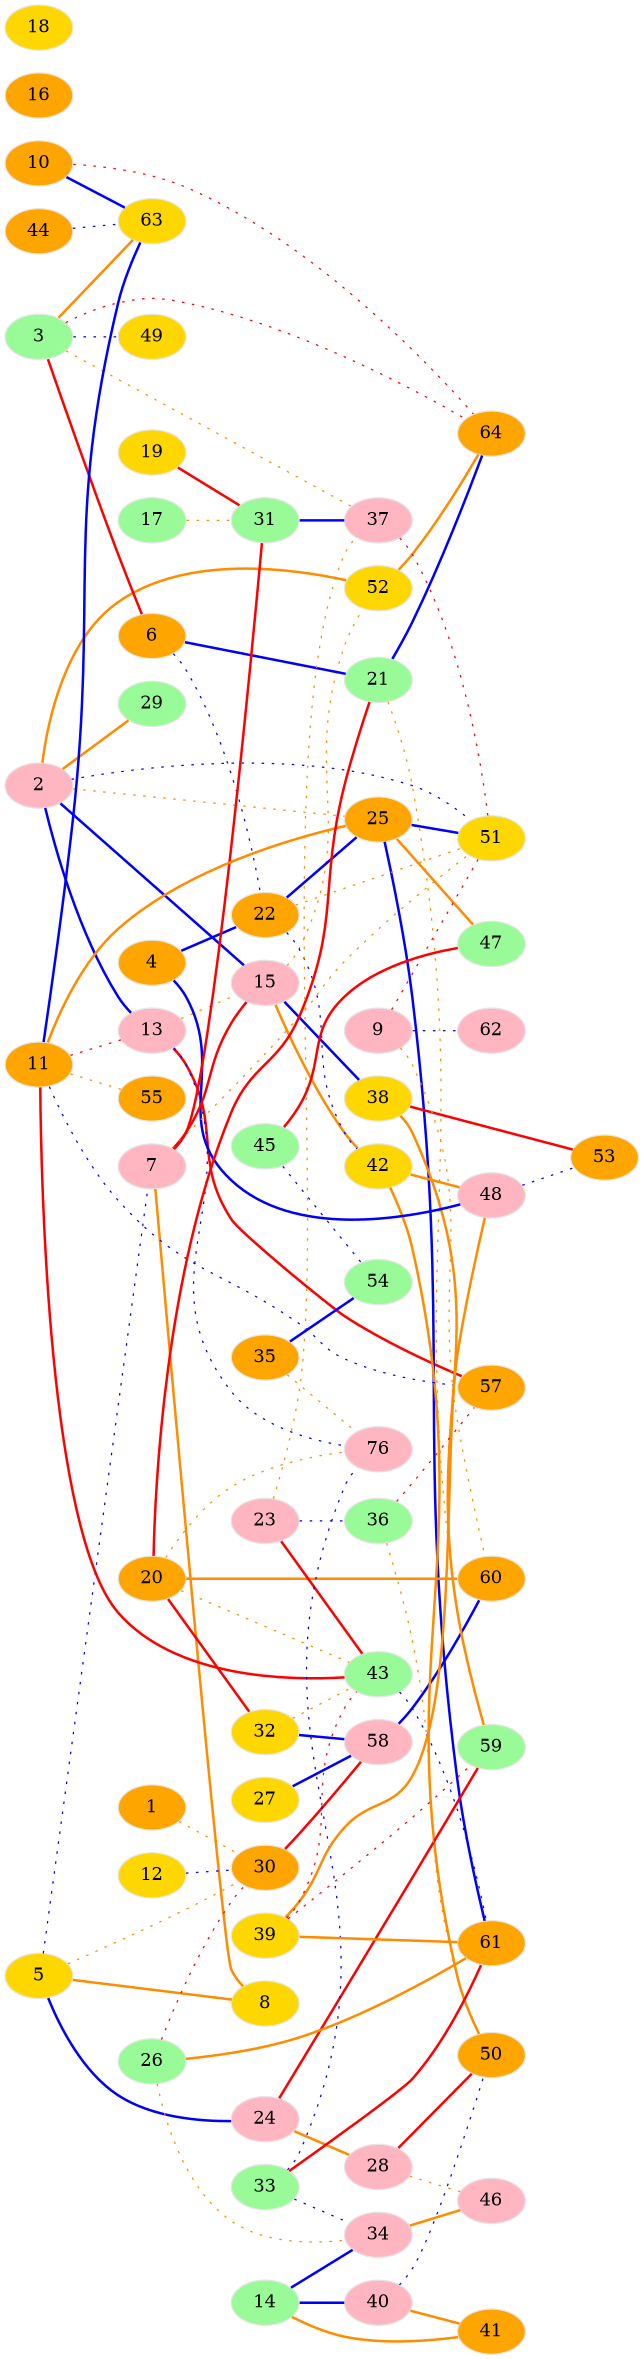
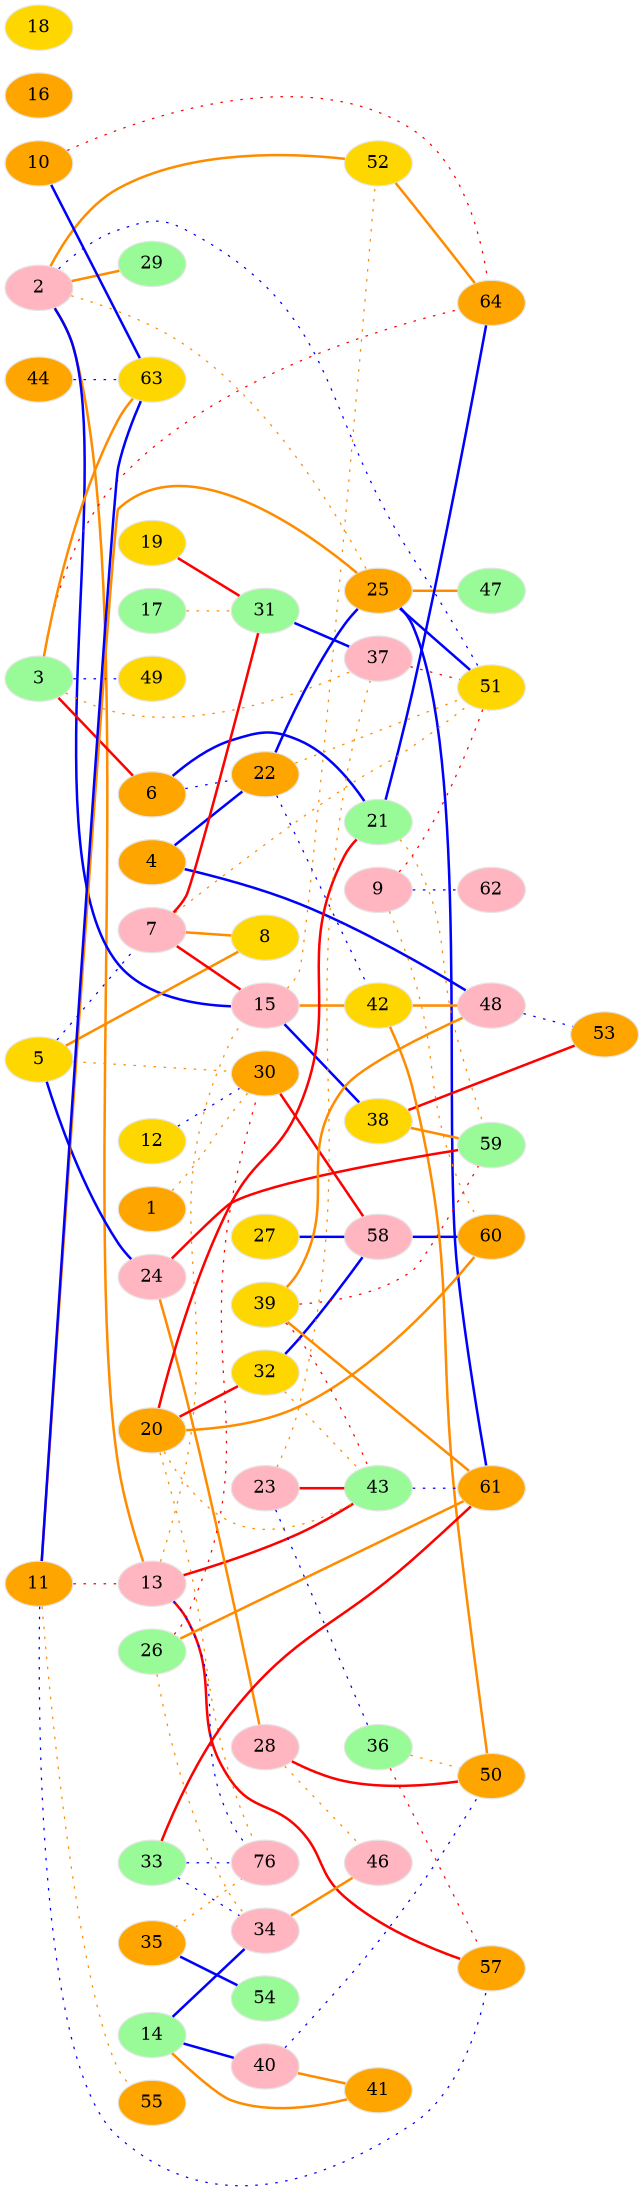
edge "2" -- "13": color blue -> darkorange
node "45": removed
edge "11" -- "43": now "13" -- "43"
